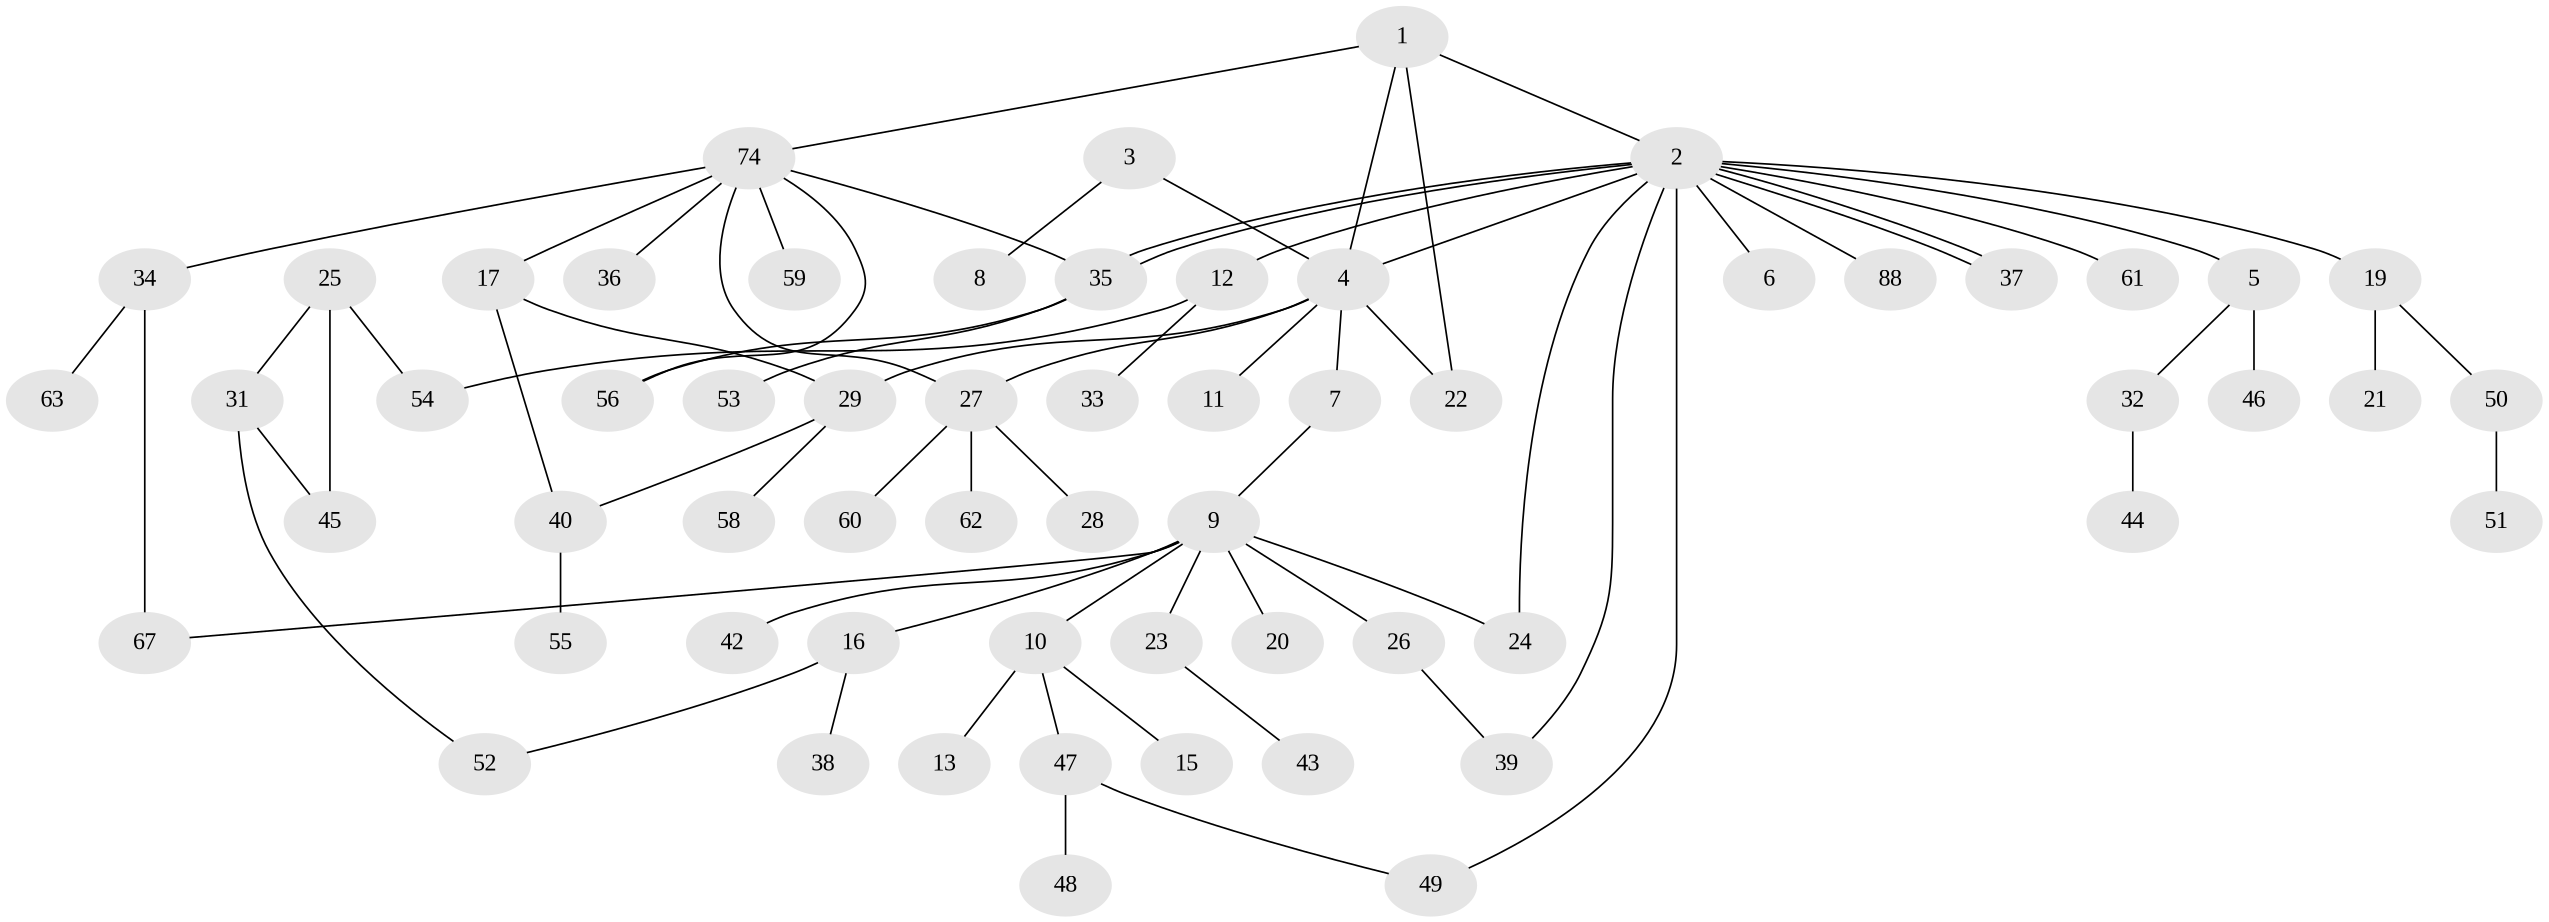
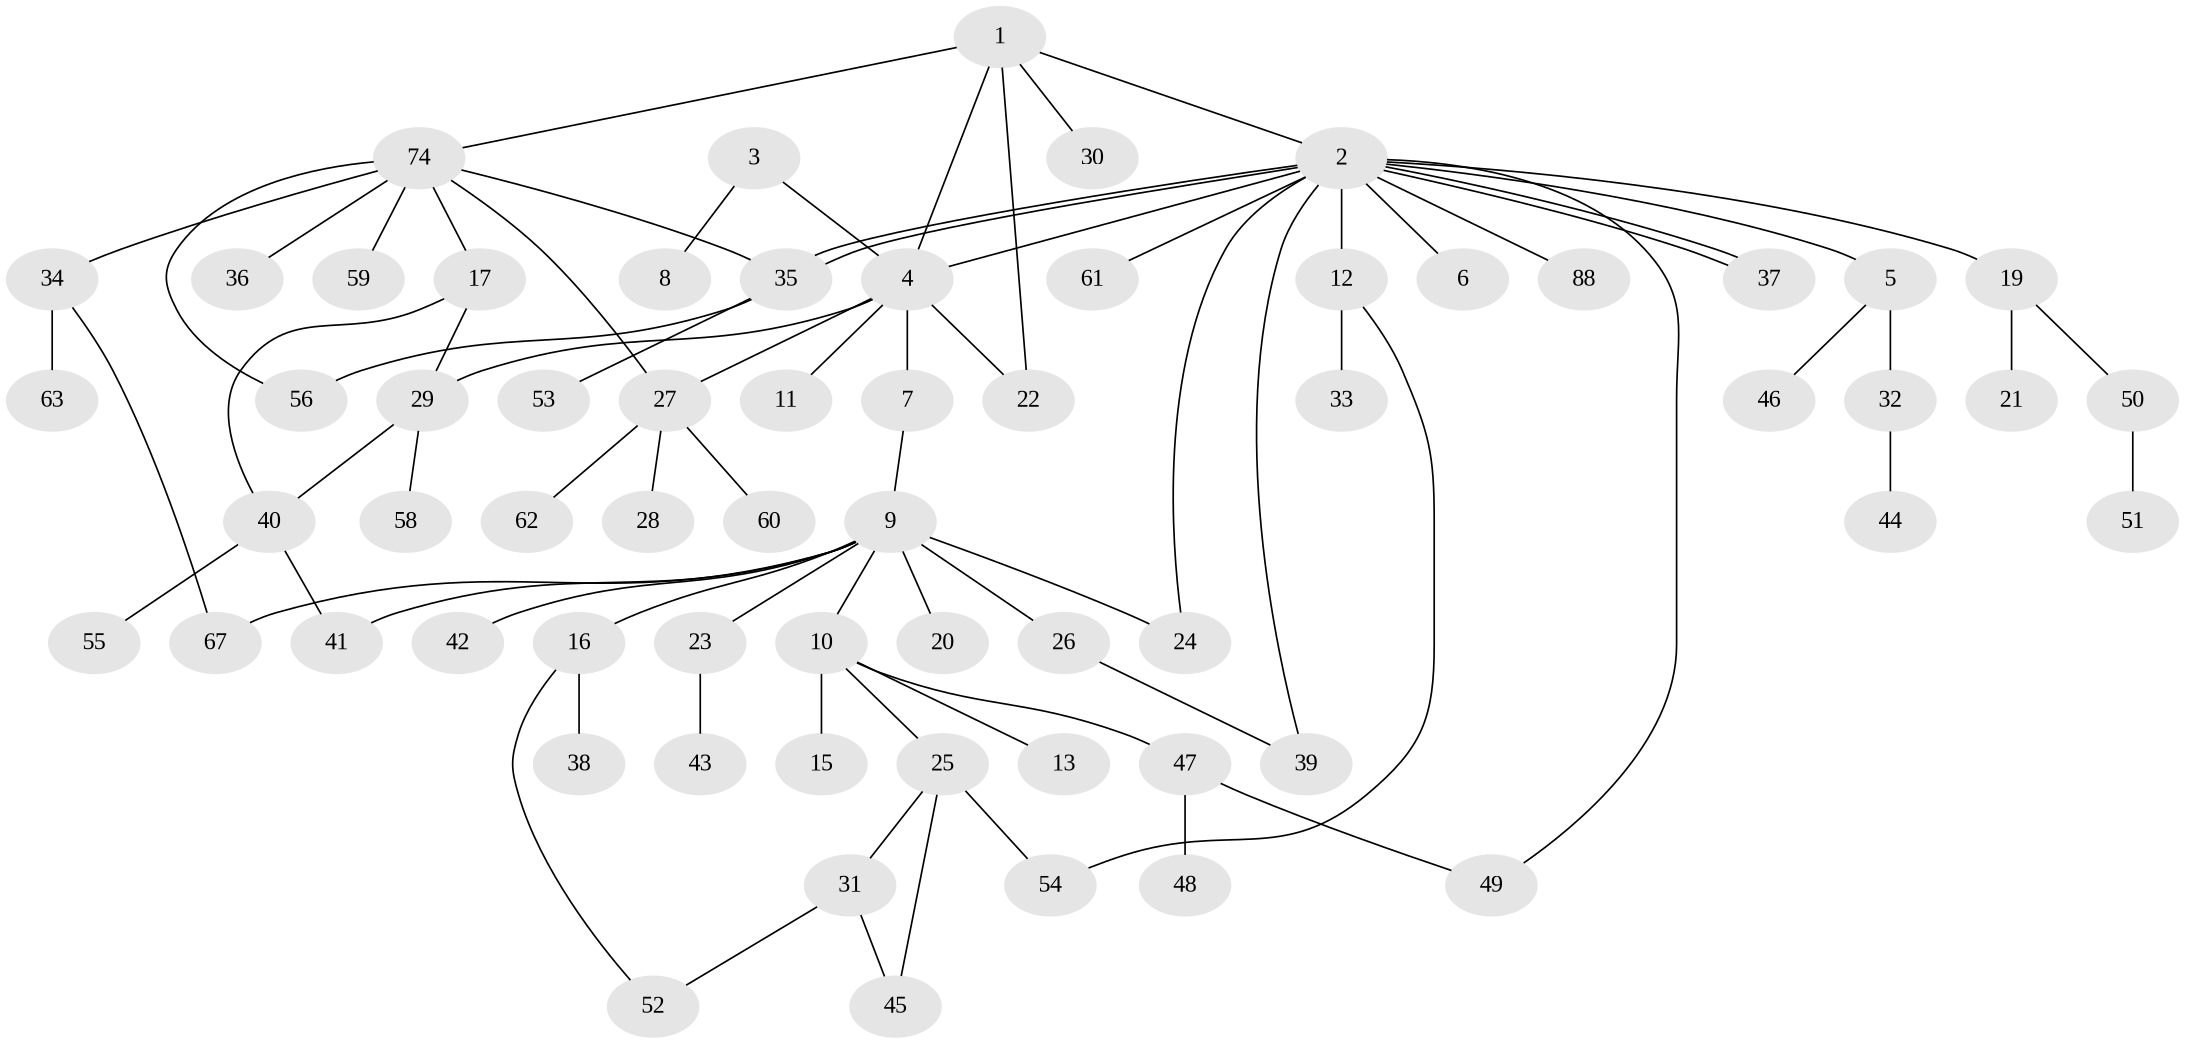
node "30": added
node "41": added
edge "10" -- "25": added
